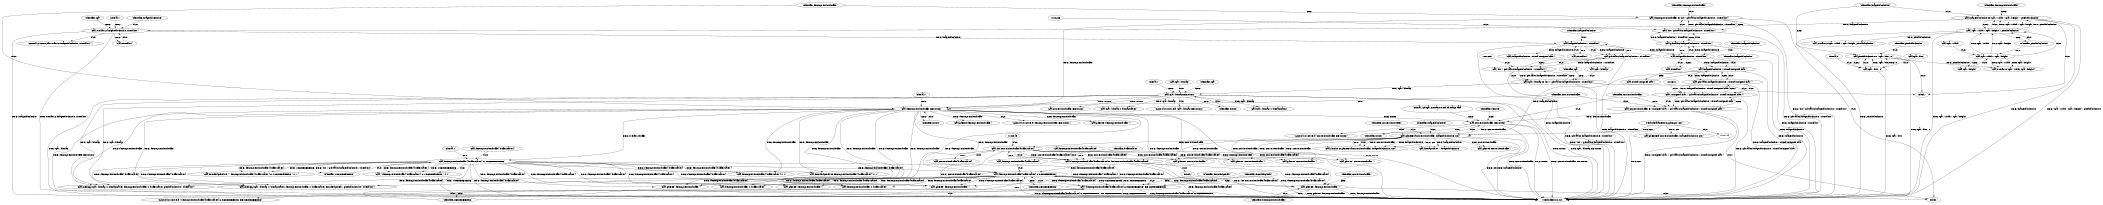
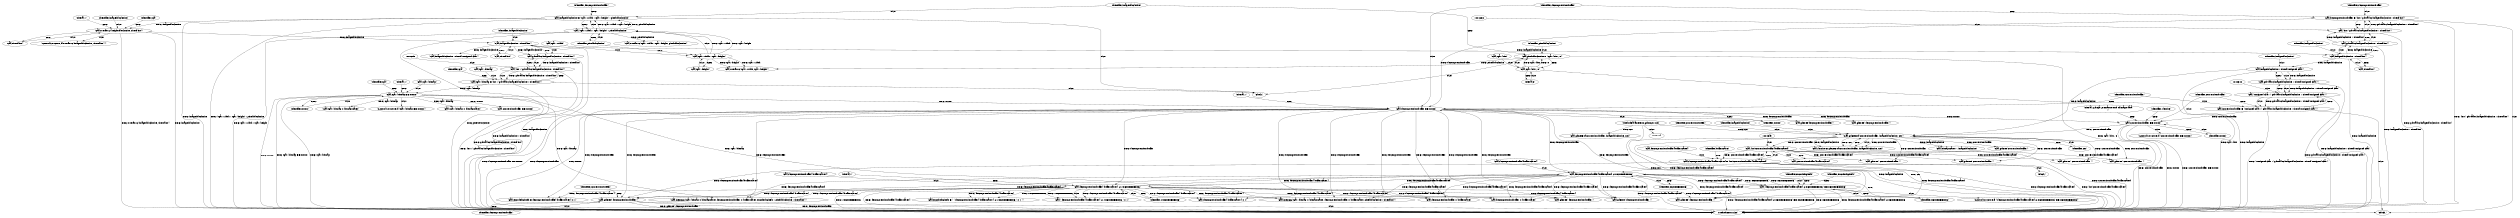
edge "(Call,tga->bits / 8)" -> "(Literal,8)": added, label "CFG:"
node "(Call,sizeof(unsigned char))": removed
node "(ControlStructure,if (decompression_buffer == NULL))": removed
edge "(Call,decompression_buffer == NULL)" -> "(Call,decompression_buffer[ buffer_caret ] & ~TGA_RLE_FLAG)": label "DDG: overflow_buffer" -> "DDG: decompression_buffer"
node "(Identifier,ctx)": added
edge "(Call,decompression_buffer[ buffer_caret ] & ~TGA_RLE_FLAG)" -> "(Identifier,~TGA_RLE_FLAG)": label "DDG: (int *) gdMalloc(image_block_size * sizeof(int))" -> "CFG: "
edge "(Call,decompression_buffer[buffer_caret] & TGA_RLE_FLAG)" -> "(Call,decompression_buffer[ buffer_caret ] & ~TGA_RLE_FLAG)": added, label "DDG: decompression_buffer[buffer_caret]"
